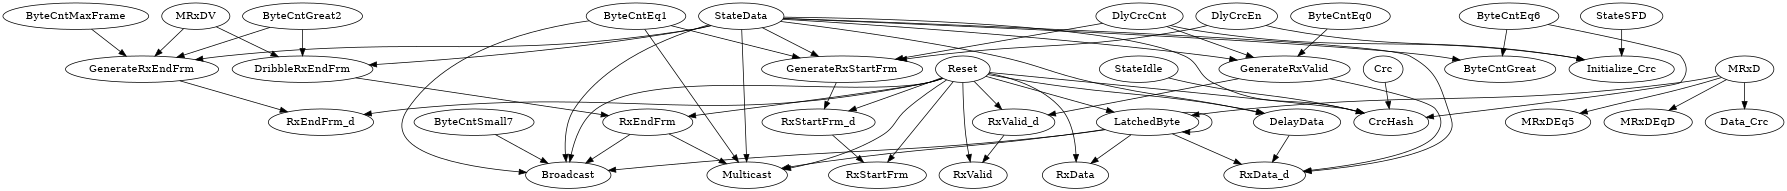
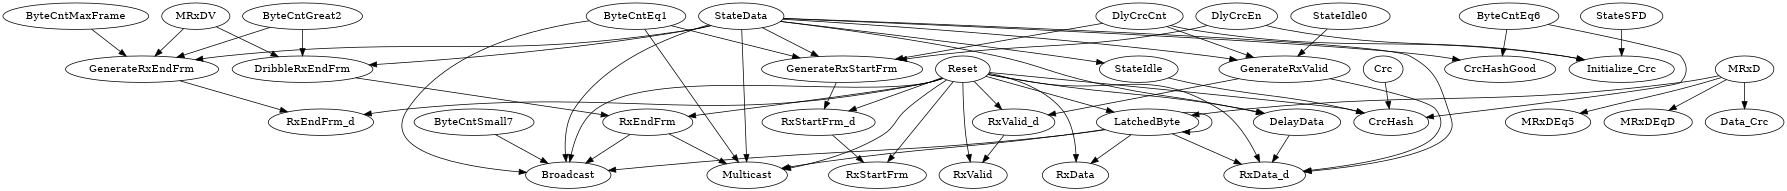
node "ByteCntEq0": label "ByteCntEq0" -> "StateIdle0"
edge "StateData" -> "CrcHash": now "StateData" -> "StateIdle"
node "ByteCntGreat": label "ByteCntGreat" -> "CrcHashGood"
edge "Reset" -> "RxData_d": added
